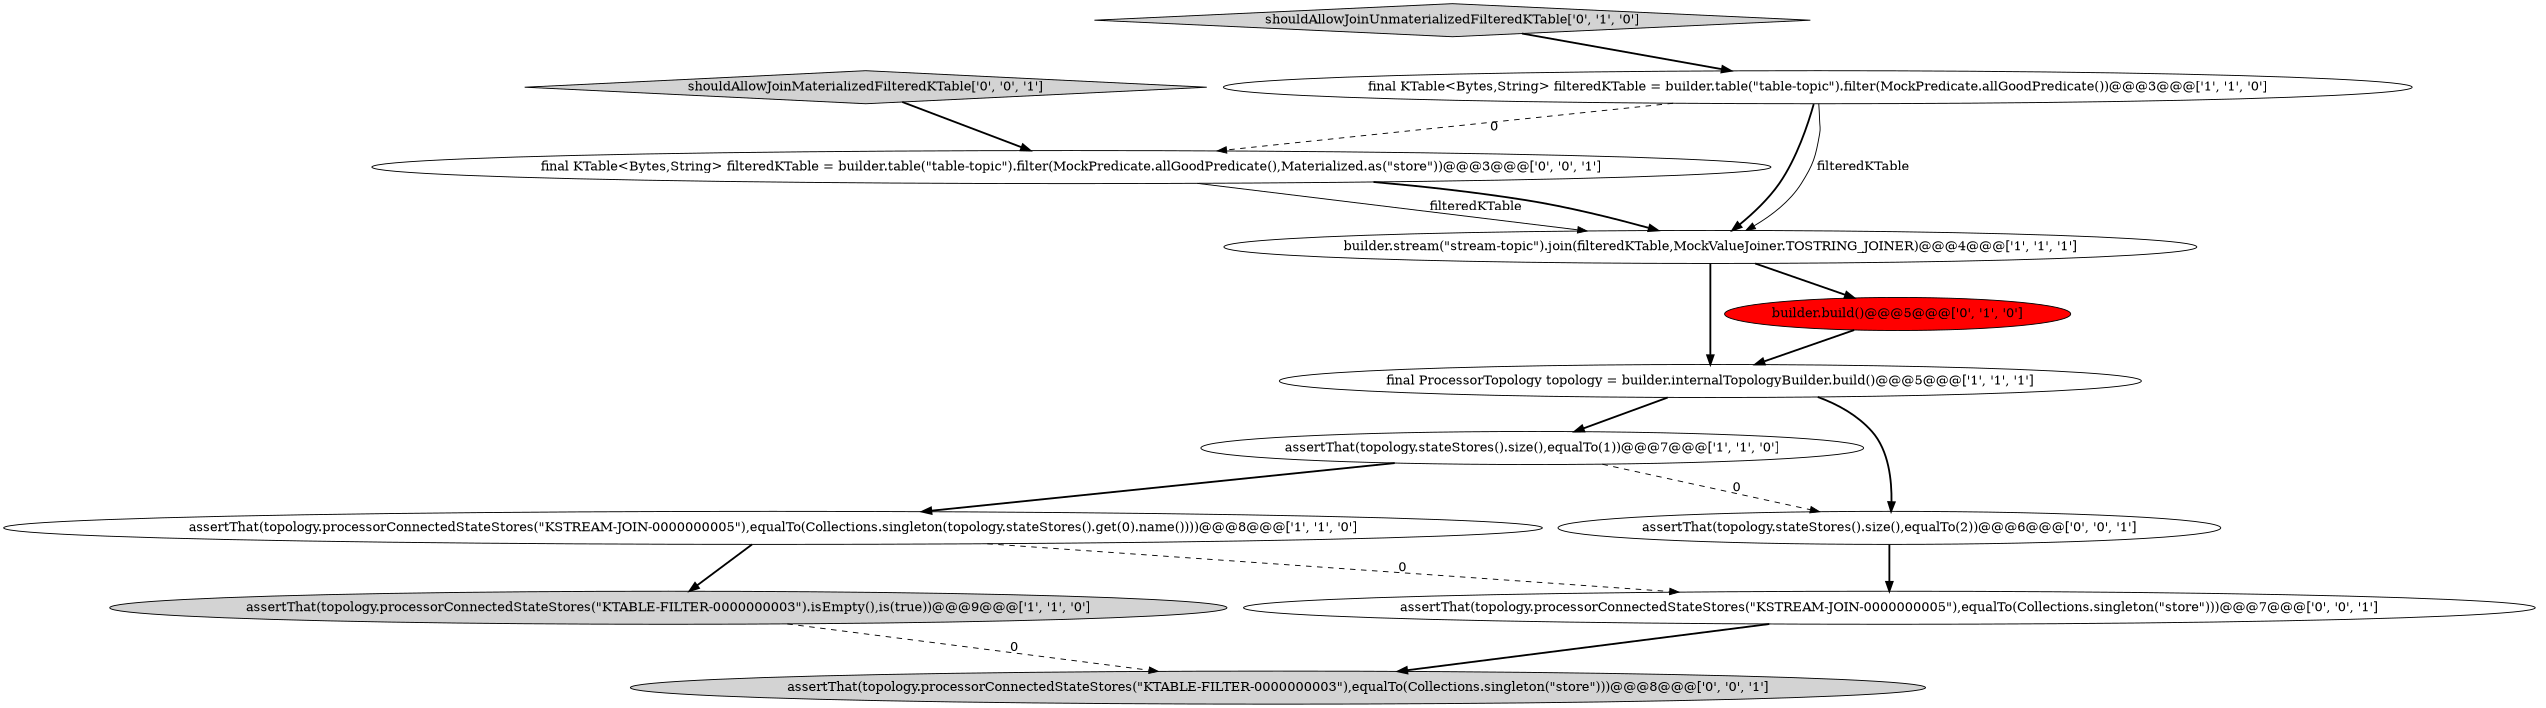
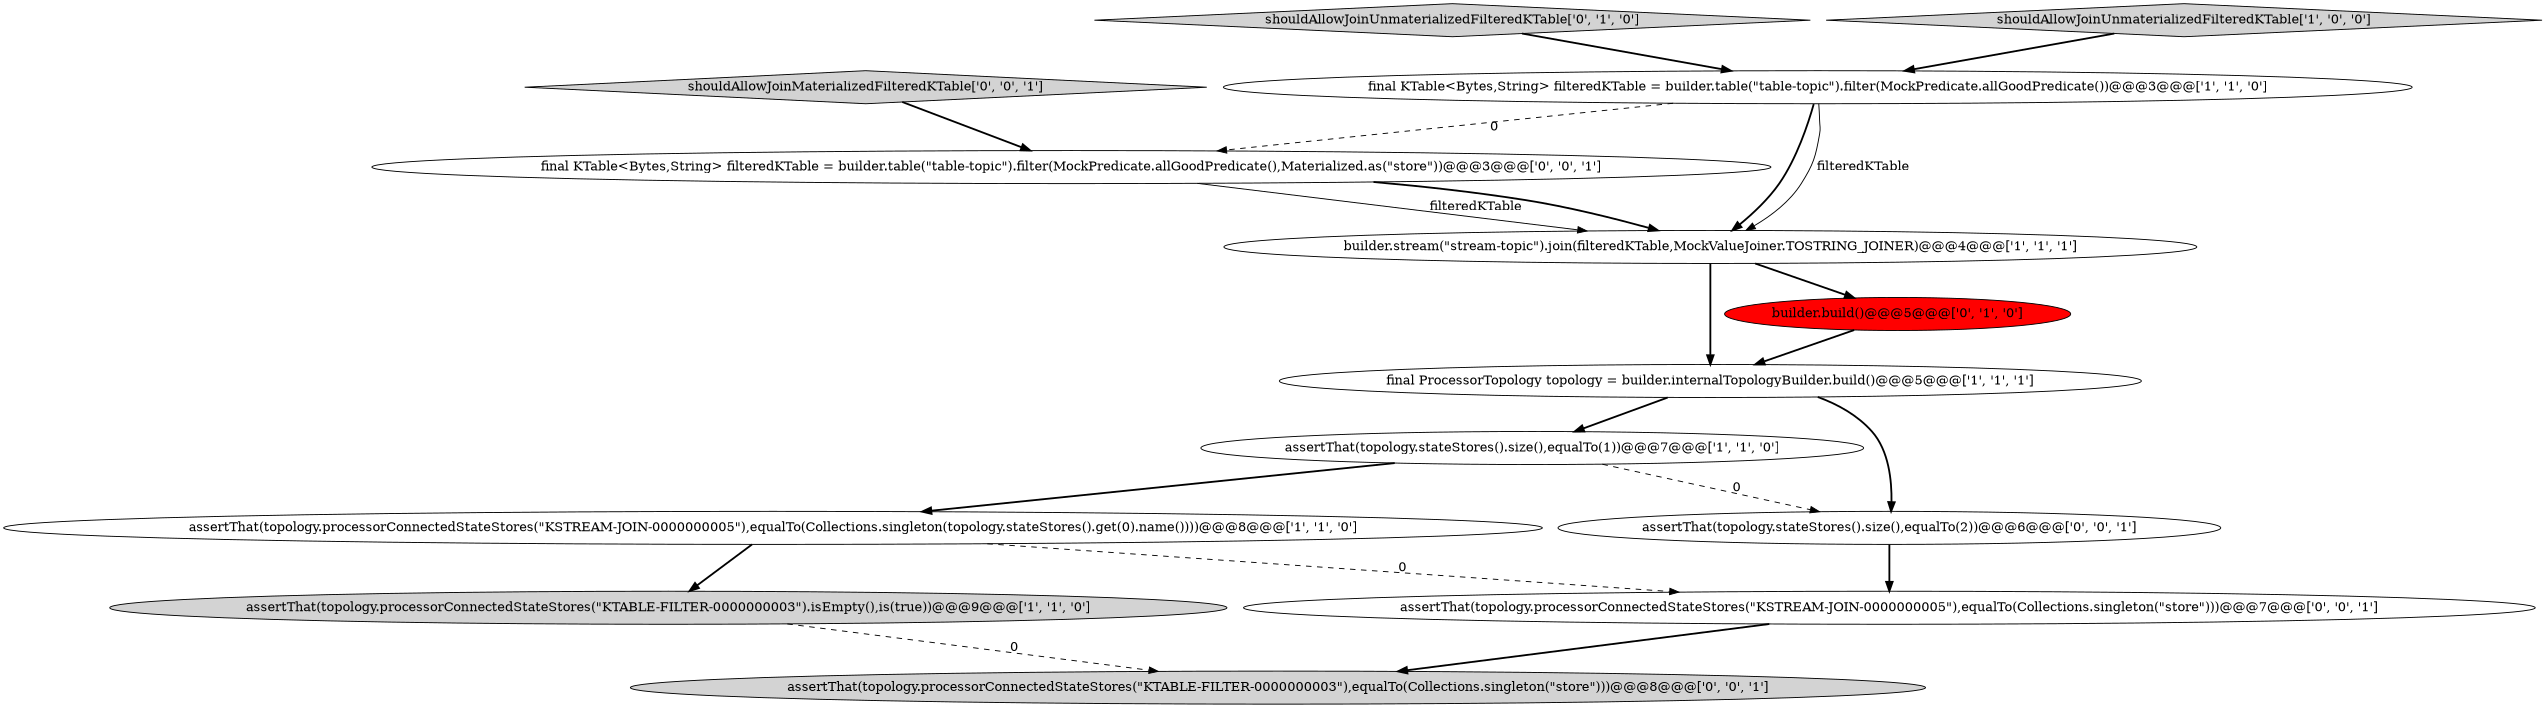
node "shouldAllowJoinUnmaterializedFilteredKTable['1', '0', '0']": added
